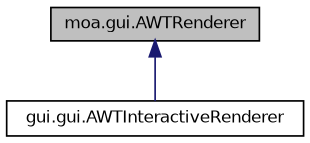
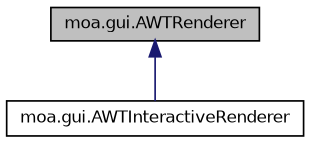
node "gui.gui.AWTInteractiveRenderer": label "gui.gui.AWTInteractiveRenderer" -> "moa.gui.AWTInteractiveRenderer"
